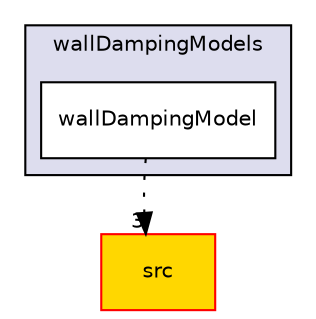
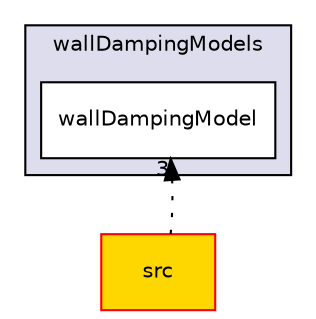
edge "wallDampingModel" -> "src": reversed
